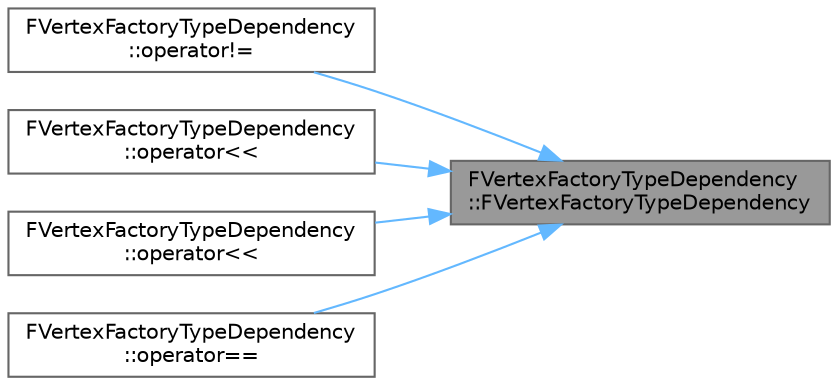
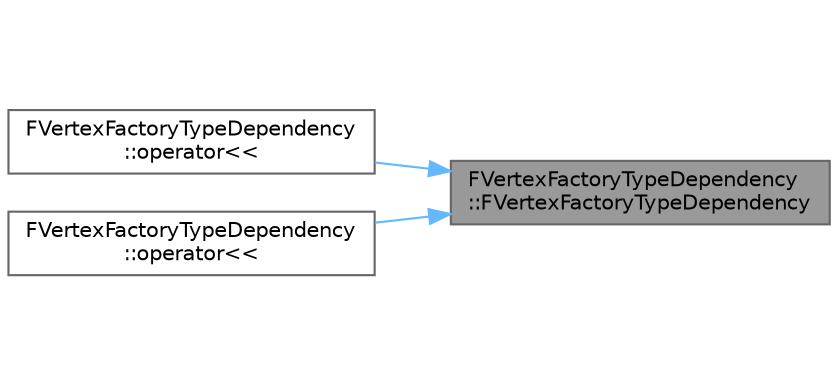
node "FVertexFactoryTypeDependency ::operator!=": removed
node "FVertexFactoryTypeDependency ::operator==": removed
